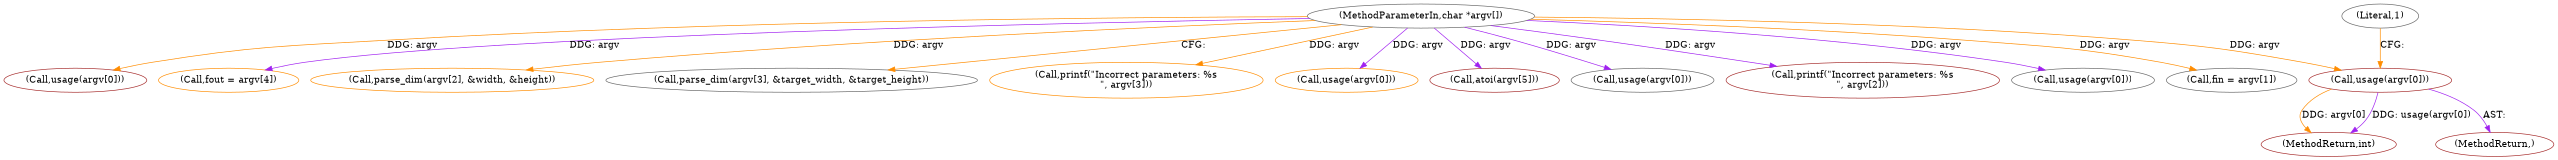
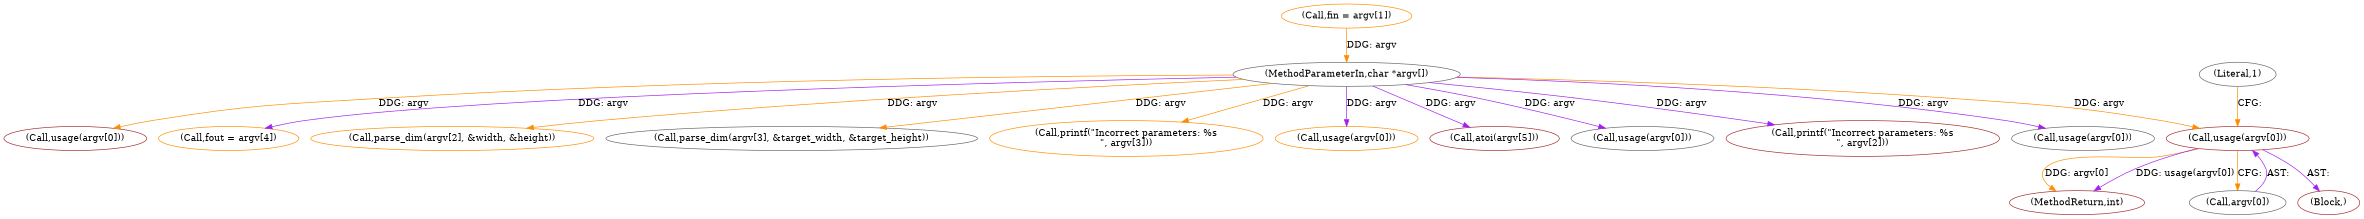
edge "(MethodParameterIn,char *argv[])" -> "(Call,fin = argv[1])": reversed
edge "(MethodParameterIn,char *argv[])" -> "(Call,parse_dim(argv[3], &target_width, &target_height))": label "CFG: " -> "DDG: argv"
node "(Call,fin = argv[1])": color gray40 -> darkorange
node "(MethodReturn,)": label "(MethodReturn,)" -> "(Block,)"
node "(Call,argv[0])": added
